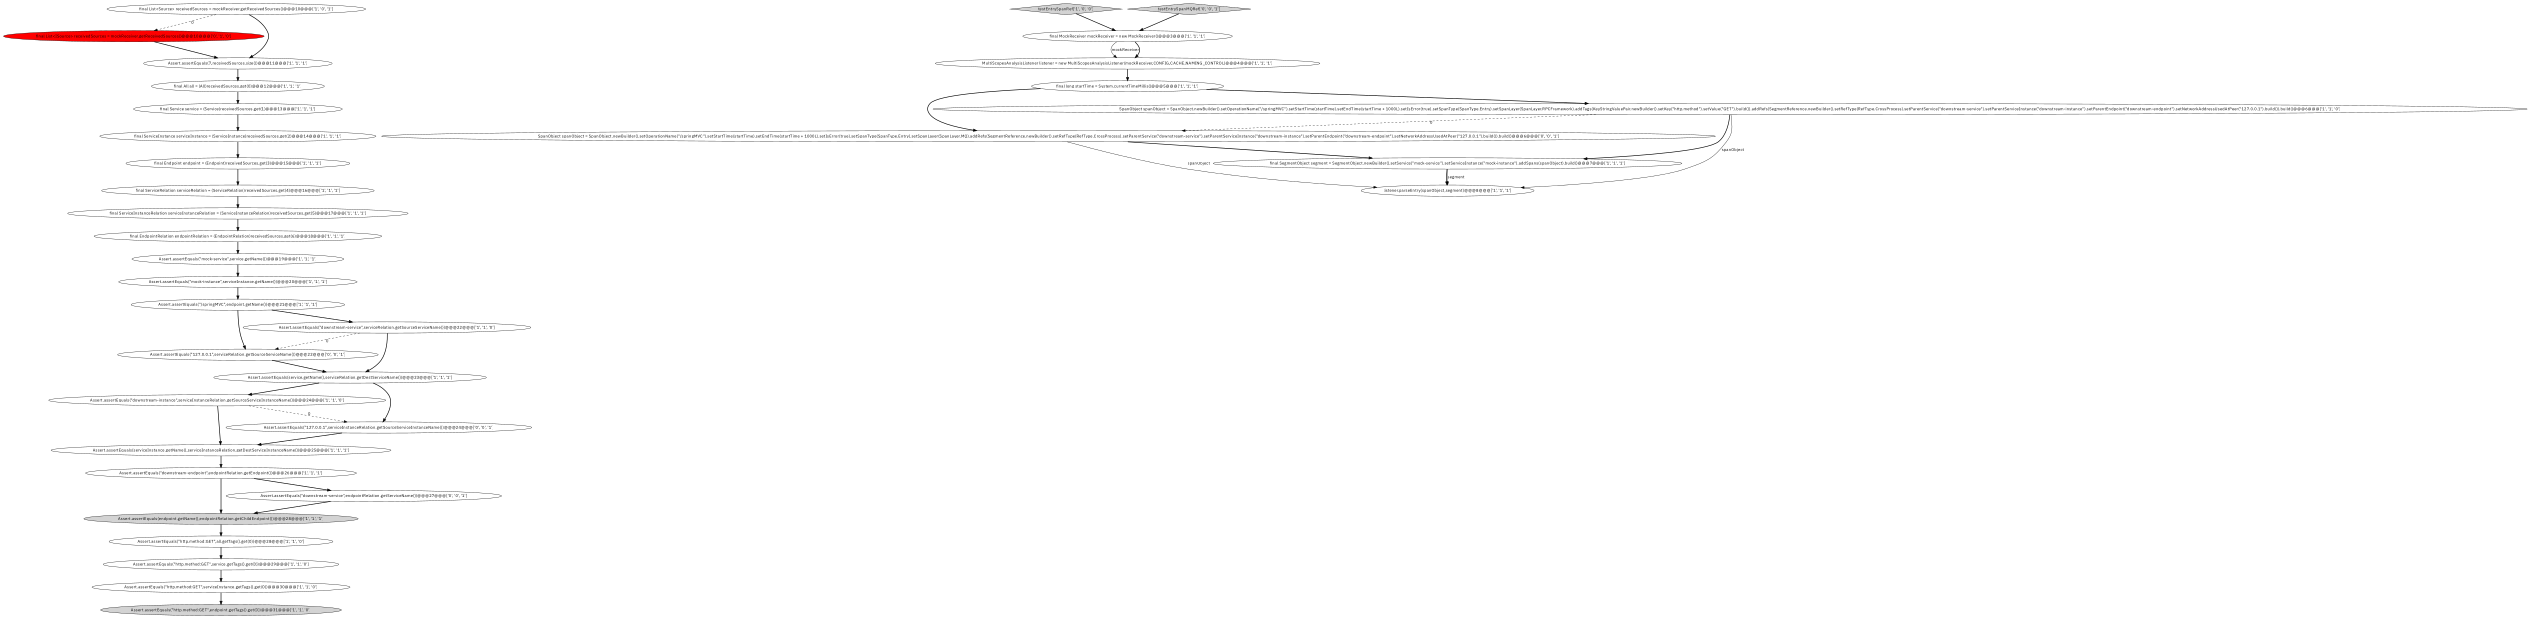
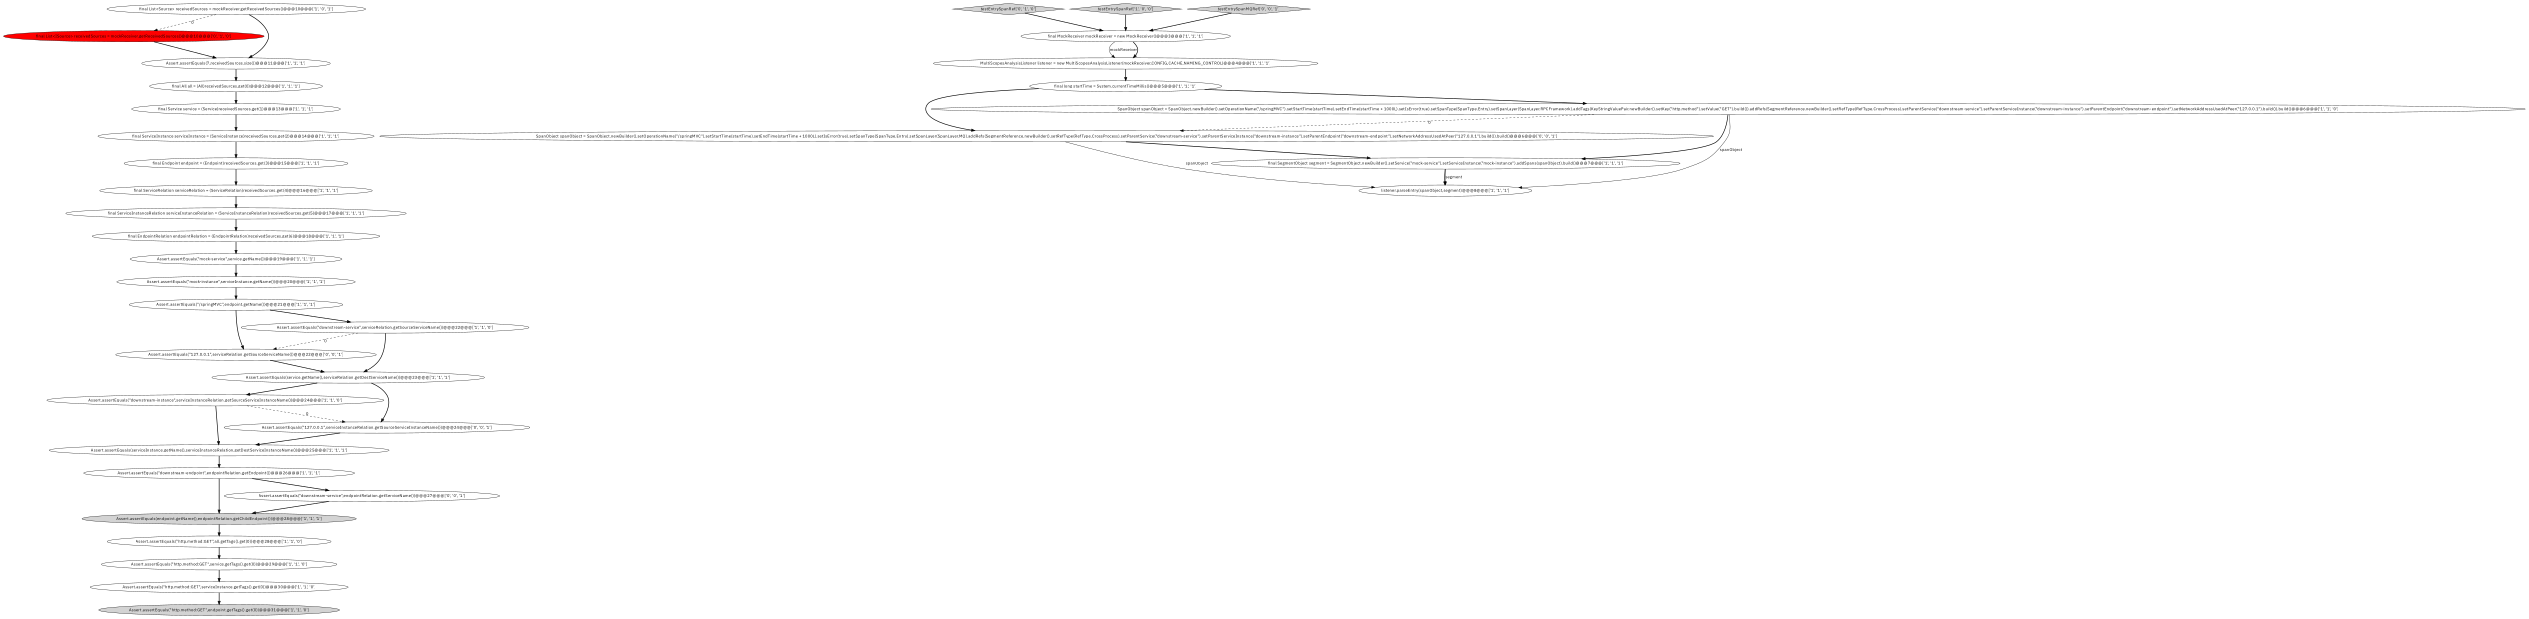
node "testEntrySpanRef['0', '1', '0']": added
